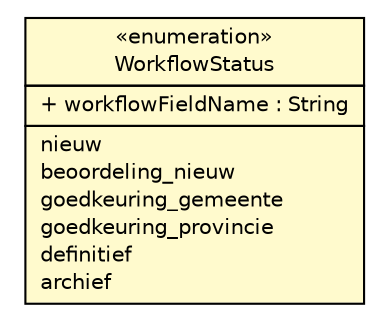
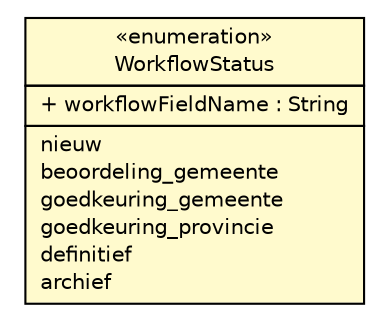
node "WorkflowStatus": text "beoordeling_nieuw" -> "beoordeling_gemeente"
